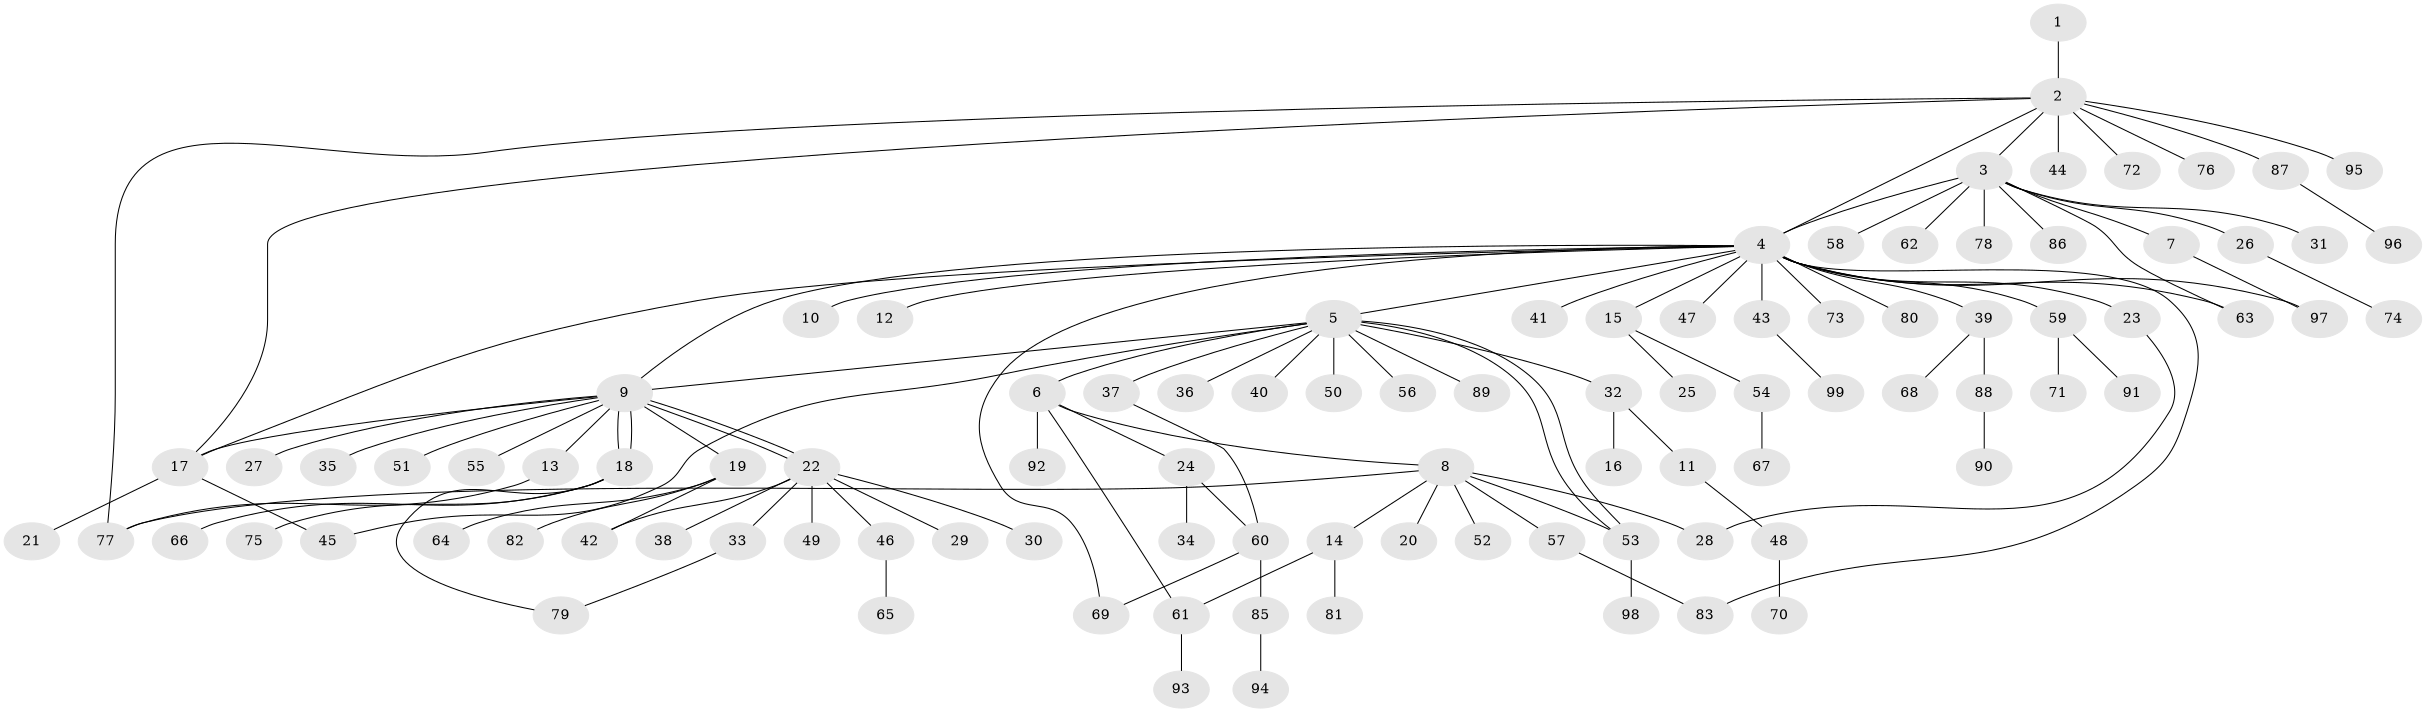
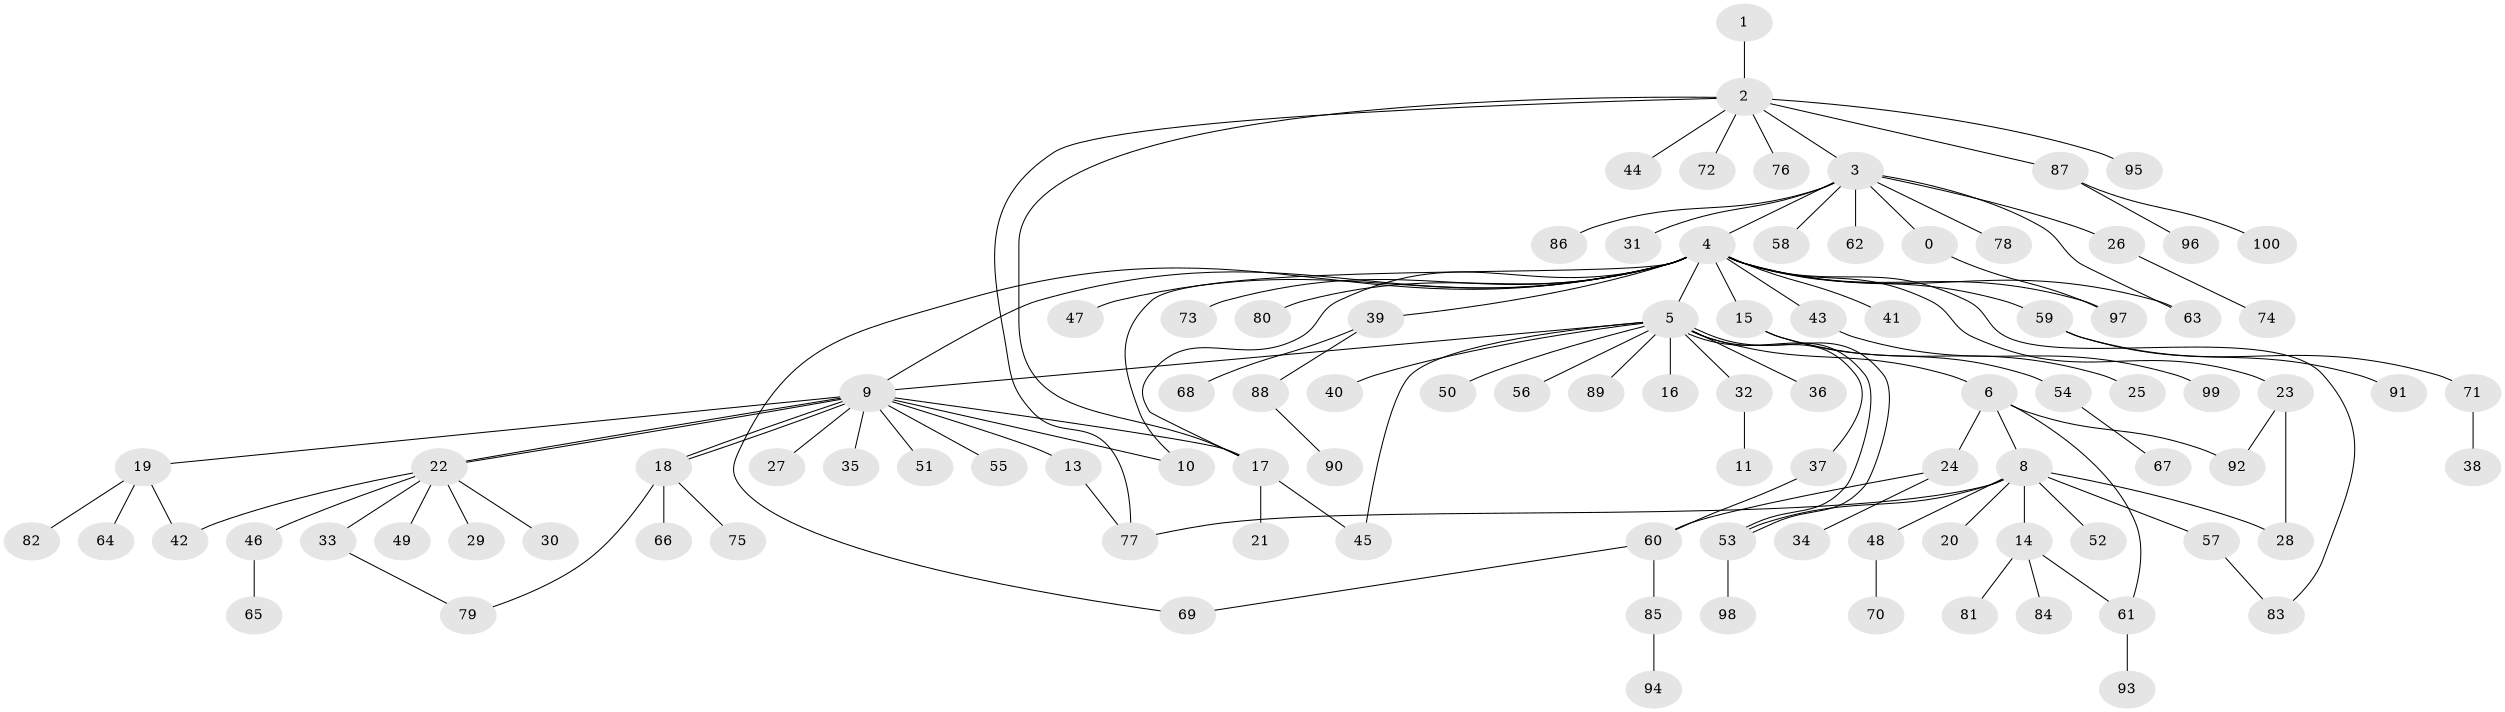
edge "2" -- "4": removed
node "7": label "7" -> "0"
node "100": added
node "12": removed
edge "9" -- "10": added
edge "32" -- "16": now "5" -- "16"
edge "23" -- "92": added
edge "22" -- "38": now "71" -- "38"
edge "11" -- "48": now "8" -- "48"
node "84": added
